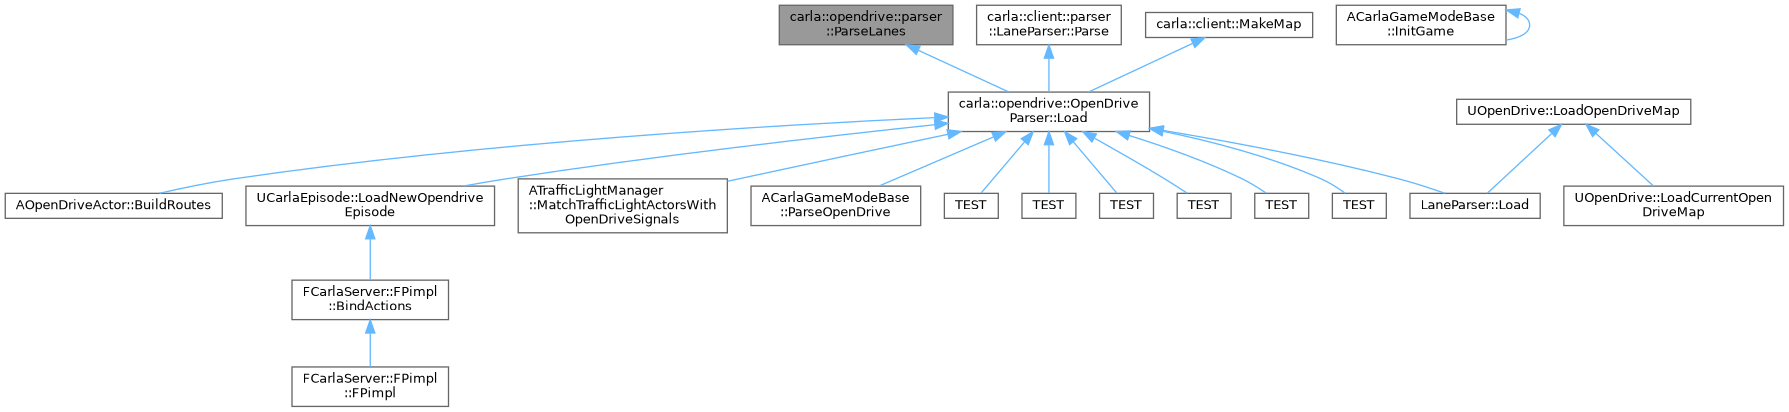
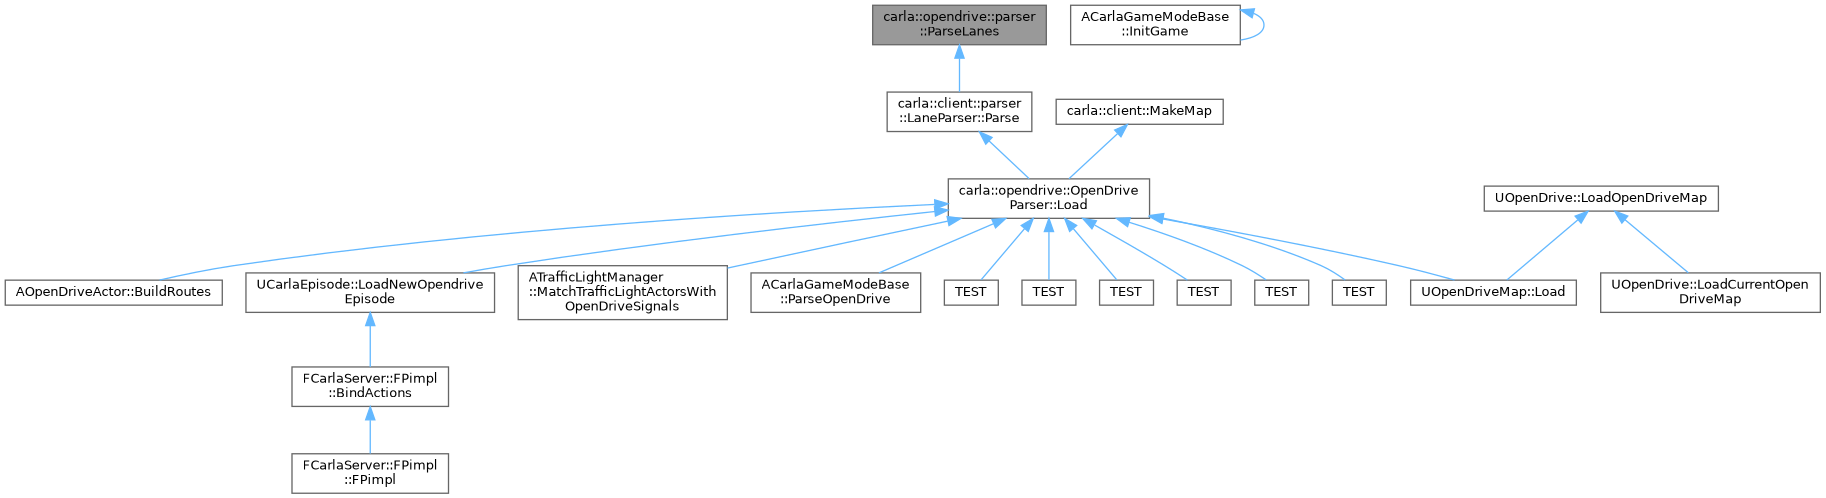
edge "carla::opendrive::OpenDrive Parser::Load" -> "carla::opendrive::parser ::ParseLanes": now "carla::client::parser ::LaneParser::Parse" -> "carla::opendrive::parser ::ParseLanes"
node "LaneParser::Load": label "LaneParser::Load" -> "UOpenDriveMap::Load"
